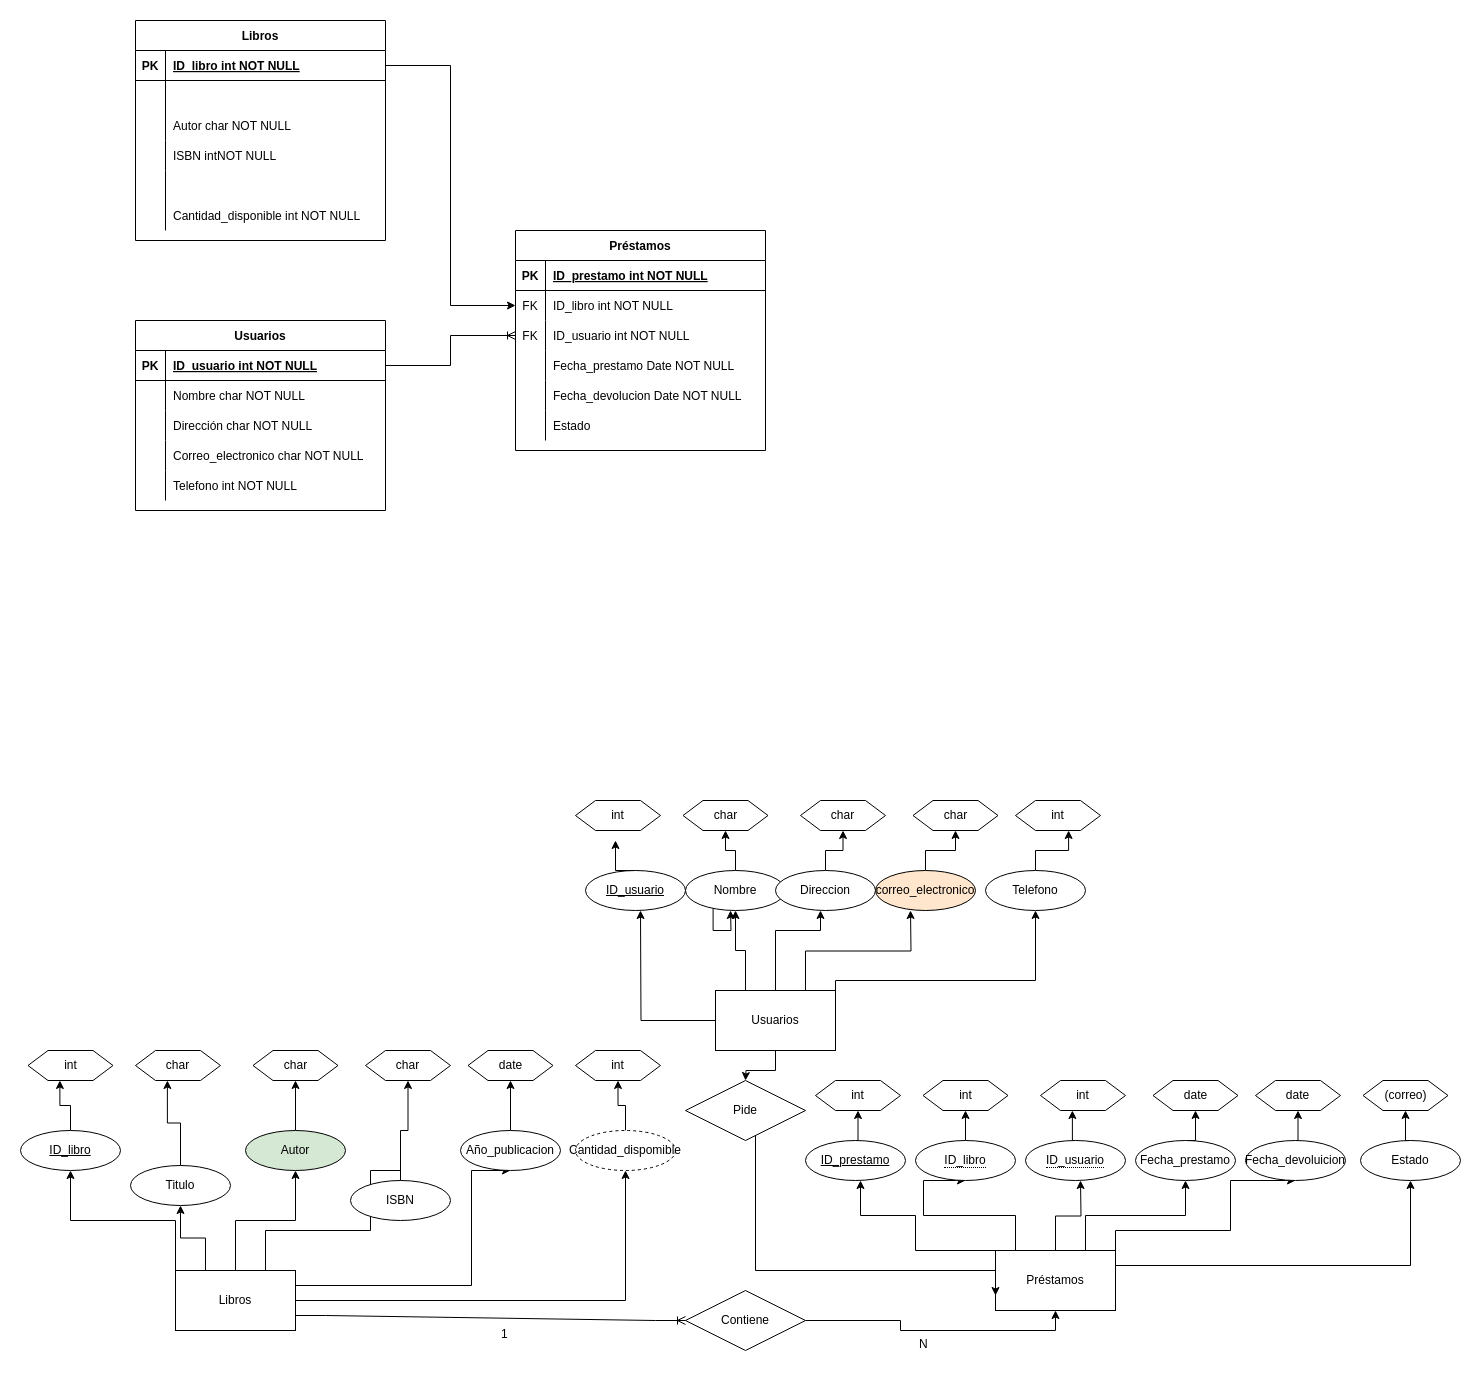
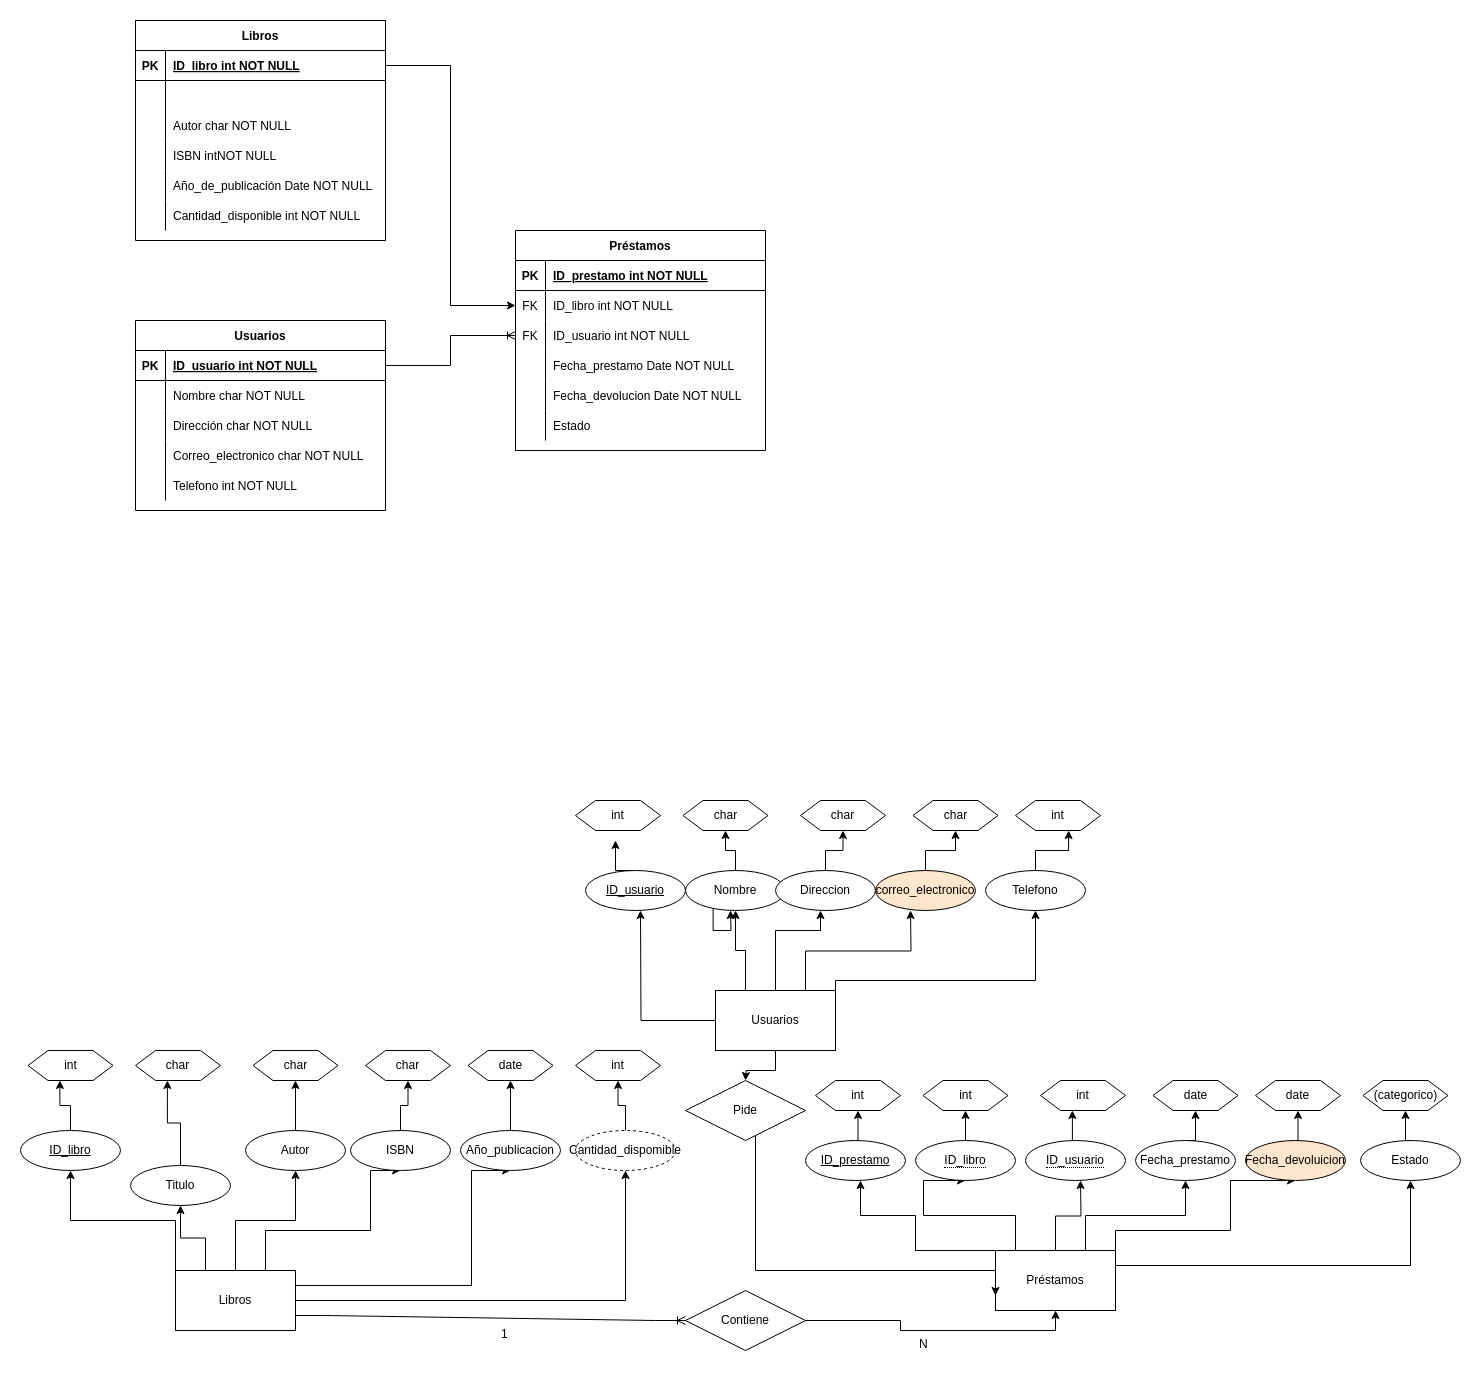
node "Año_de_publicación Date NOT NULL": added
node "(correo)": label "(correo)" -> "(categorico)"
node "Autor": fillcolor #d5e8d4 -> #ffffff
node "Fecha_devoluicion": fillcolor #ffffff -> #ffe6cc
node "ISBN": moved (401, 1201) -> (401, 1151)
